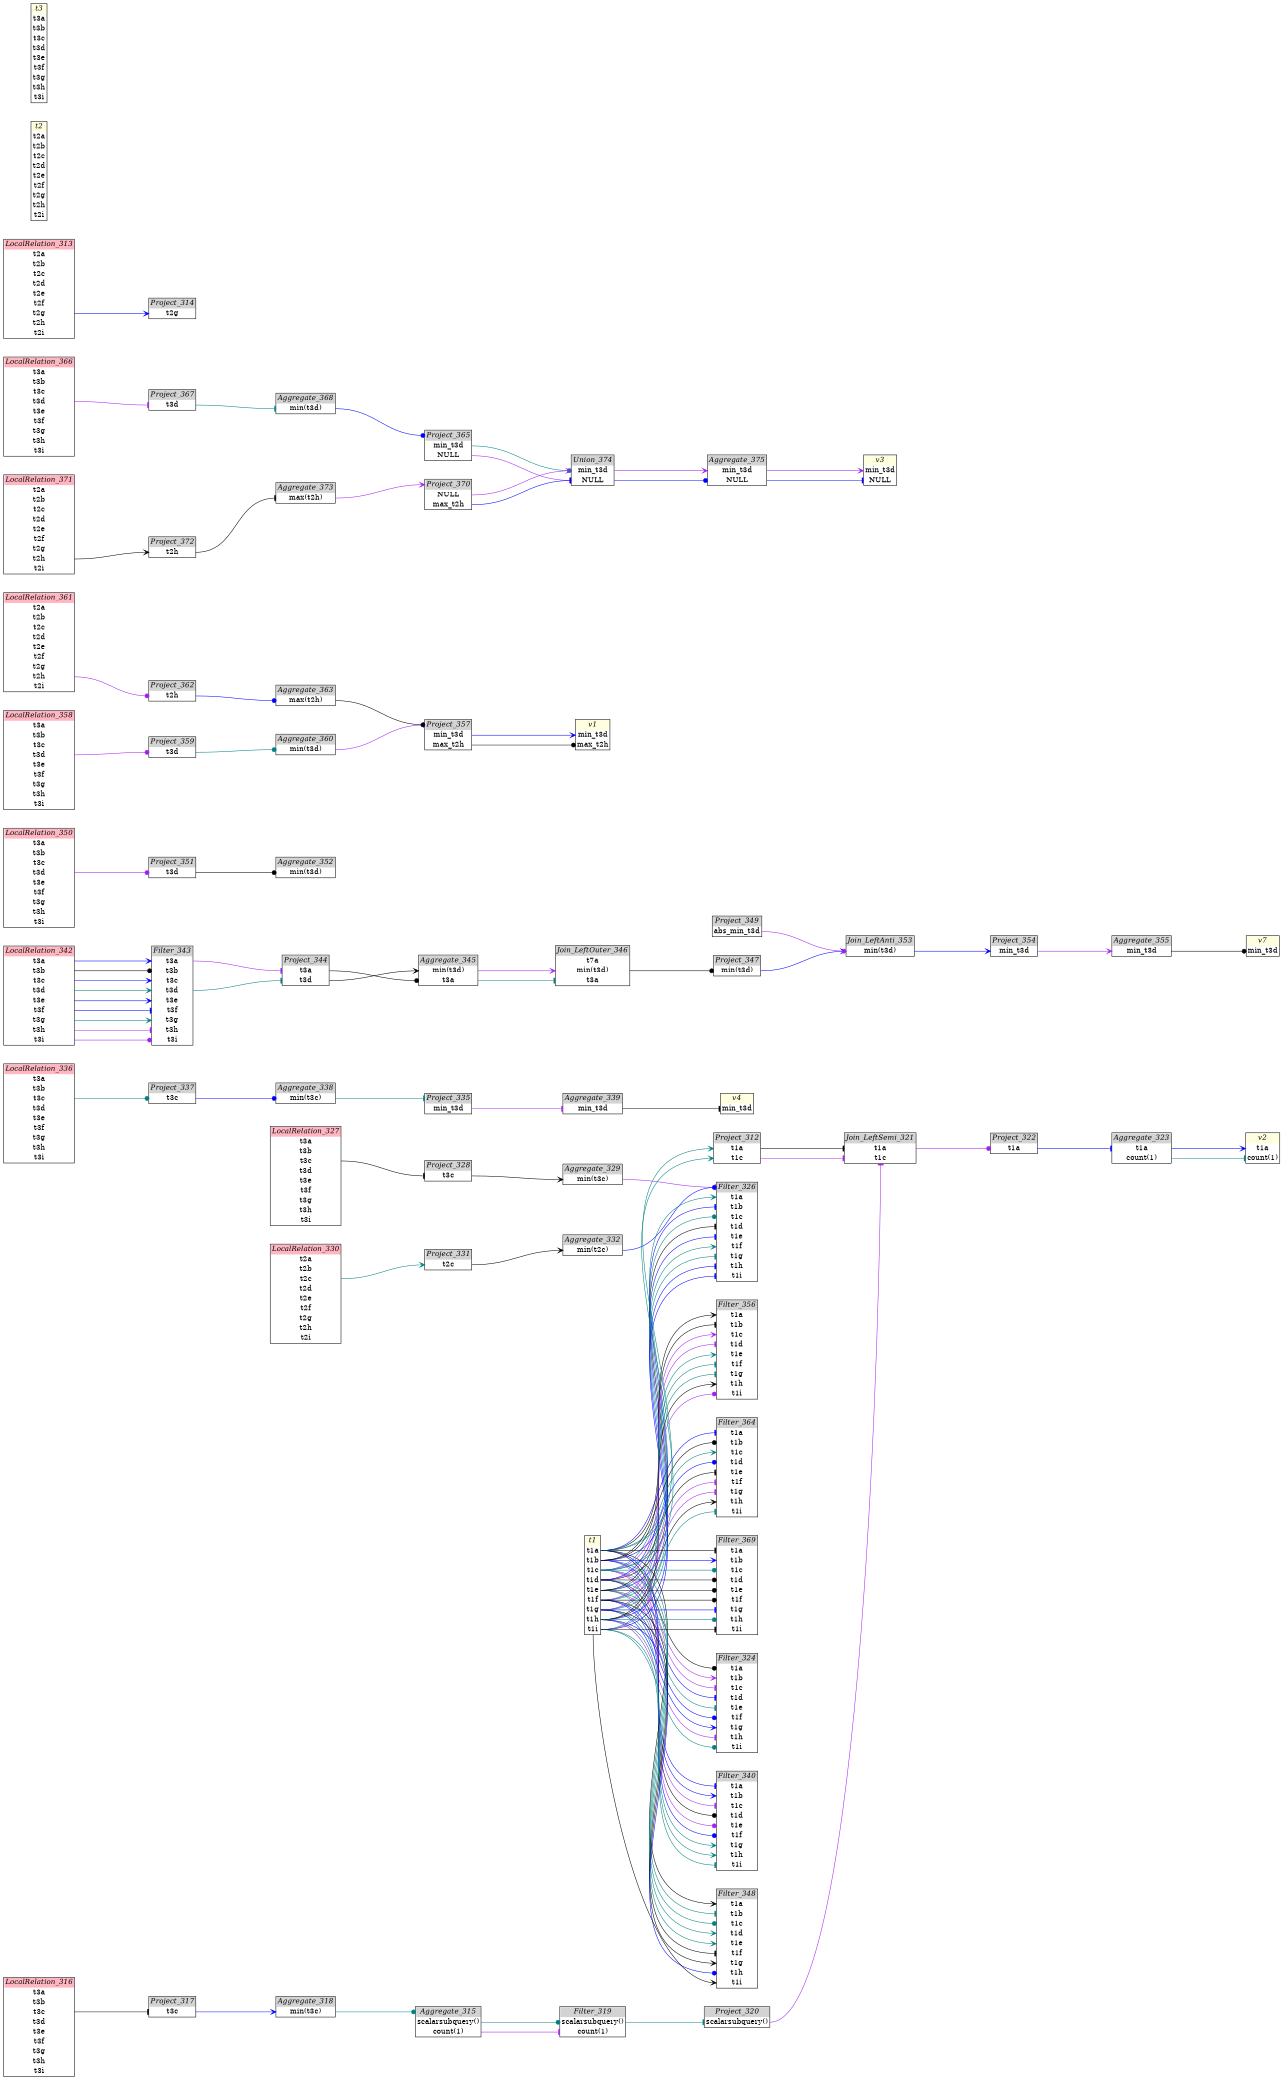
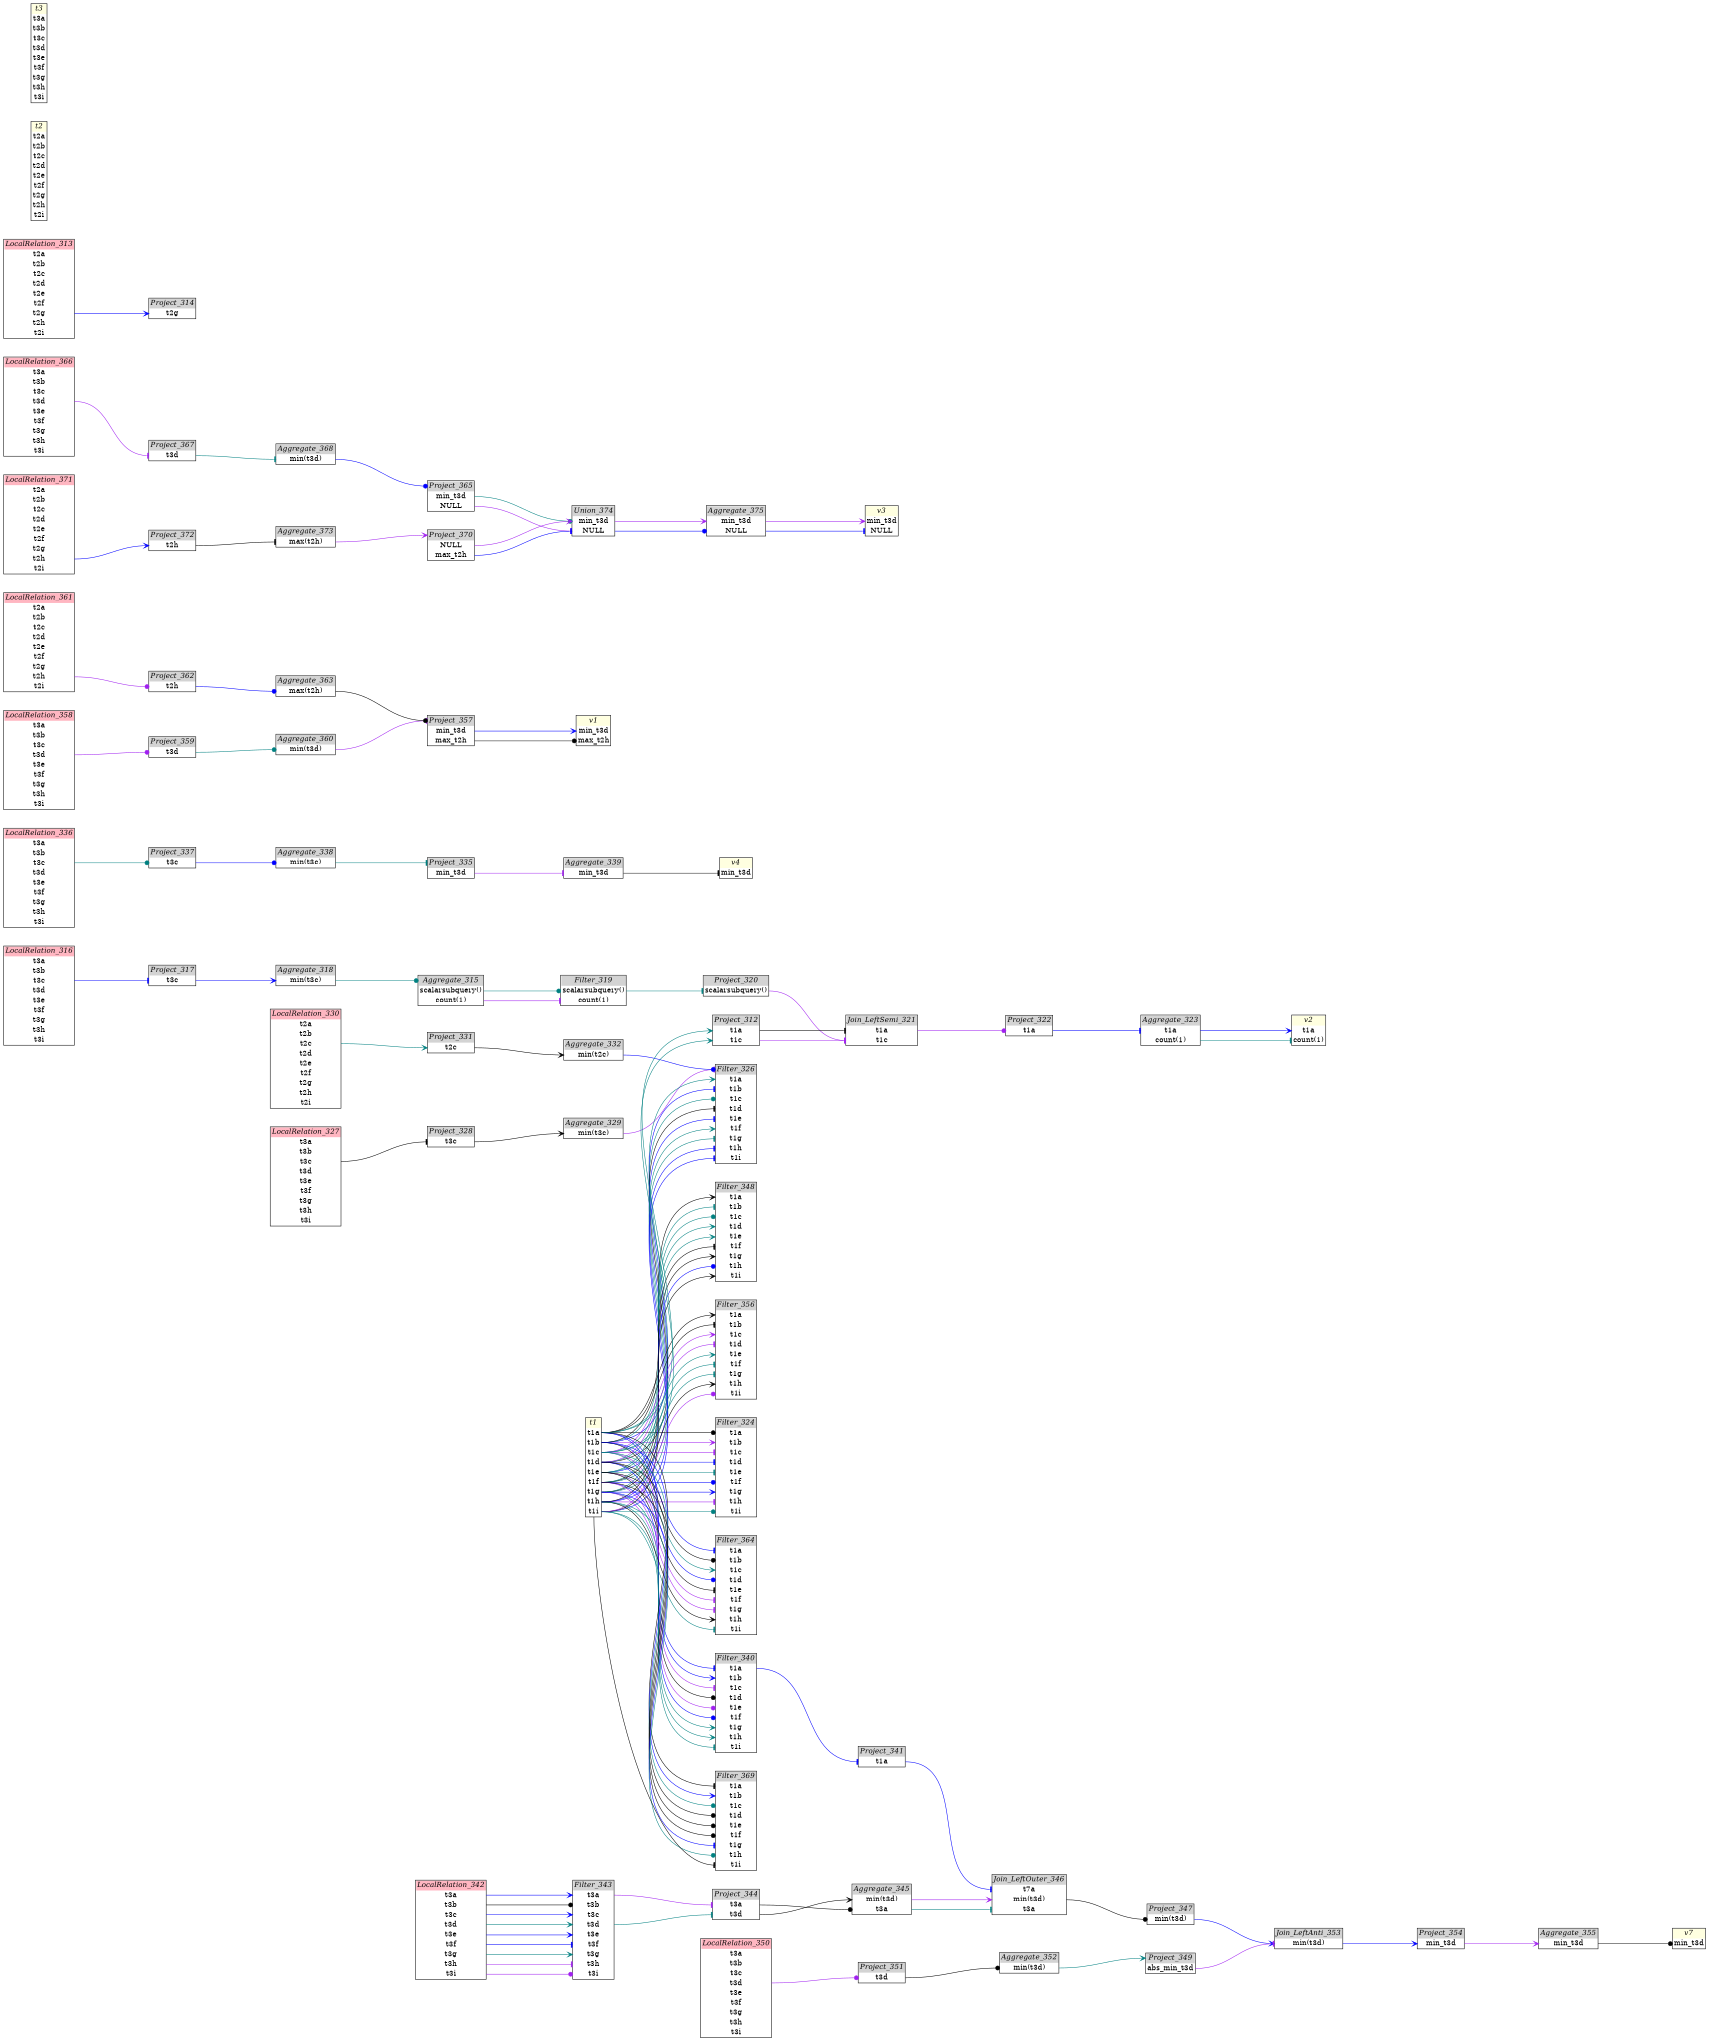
edge "LocalRelation_371" -> "Project_372": color black -> blue
edge "Project_349" -> "Join_LeftAnti_353": arrowhead dot -> tee
node "Project_341": added
edge "Aggregate_352" -> "Project_349": added
edge "LocalRelation_316" -> "Project_317": color black -> blue
